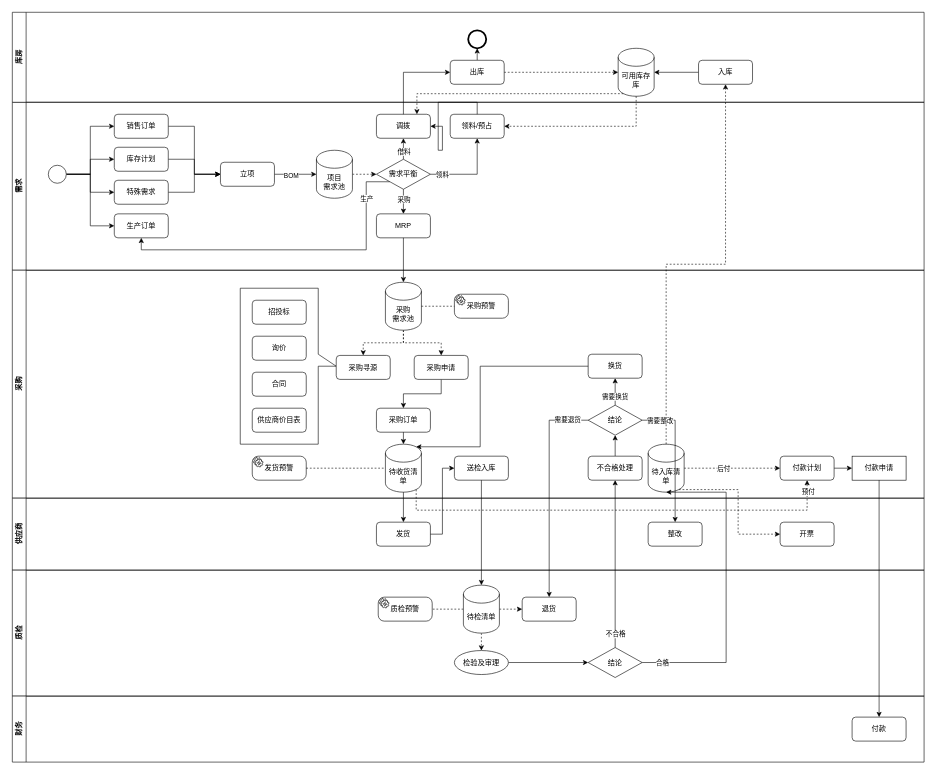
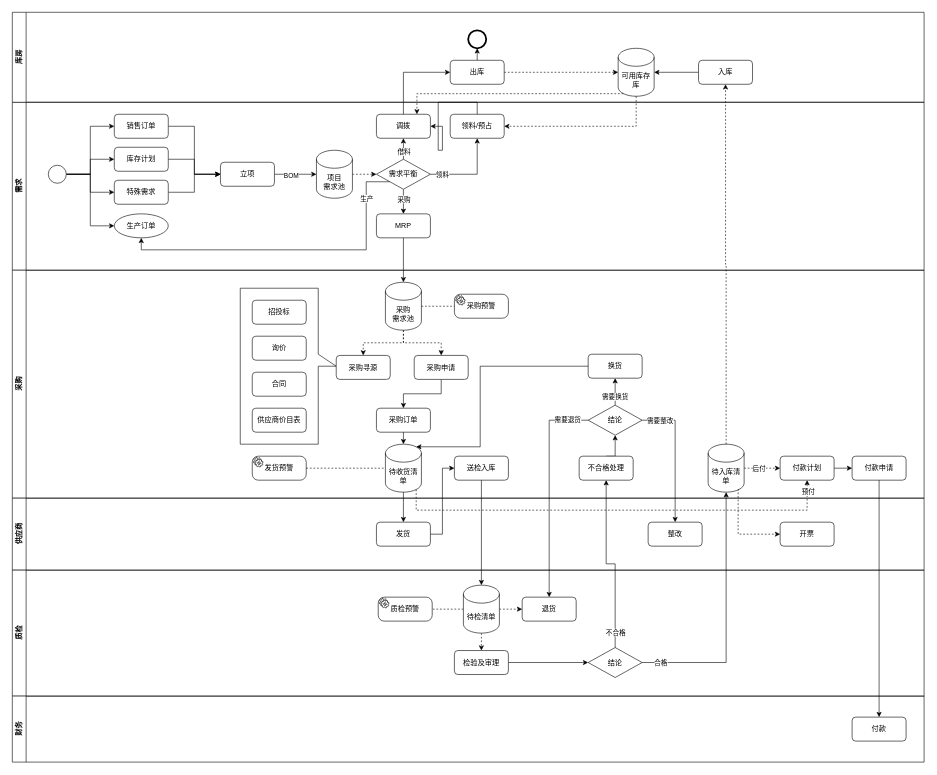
node "生产订单": shape rounded rectangle -> ellipse
node "不合格处理": moved (615, 468) -> (606, 468)
node "待入库清单": moved (666, 468) -> (726, 468)
node "付款申请": shape rectangle -> rounded rectangle
node "检验及审理": shape ellipse -> rounded rectangle
